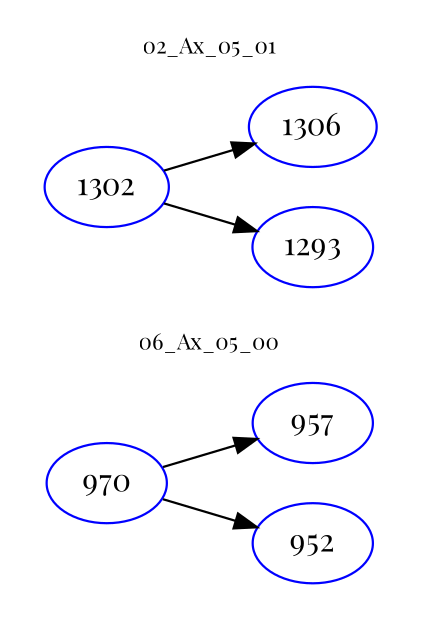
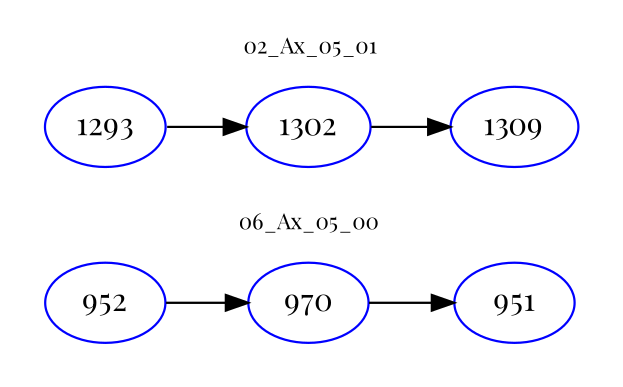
node "1306": label "1306" -> "1309"
edge "1302" -> "1293": reversed
node "957": label "957" -> "951"
edge "970" -> "952": reversed
